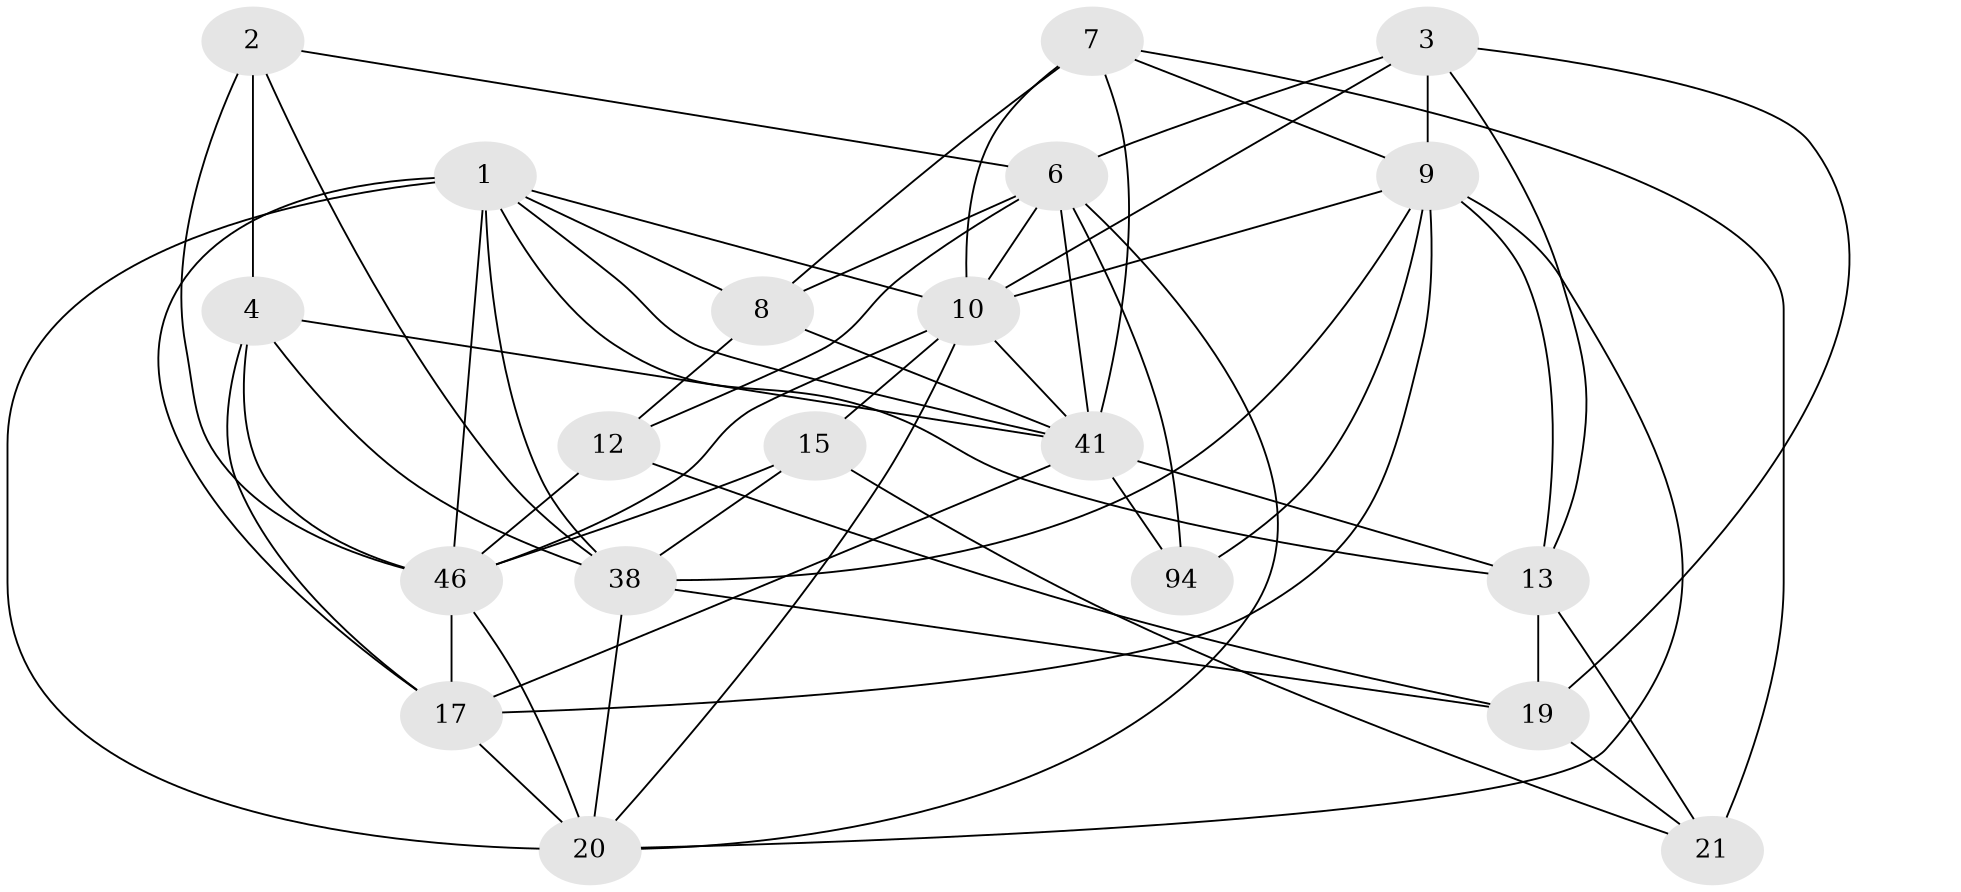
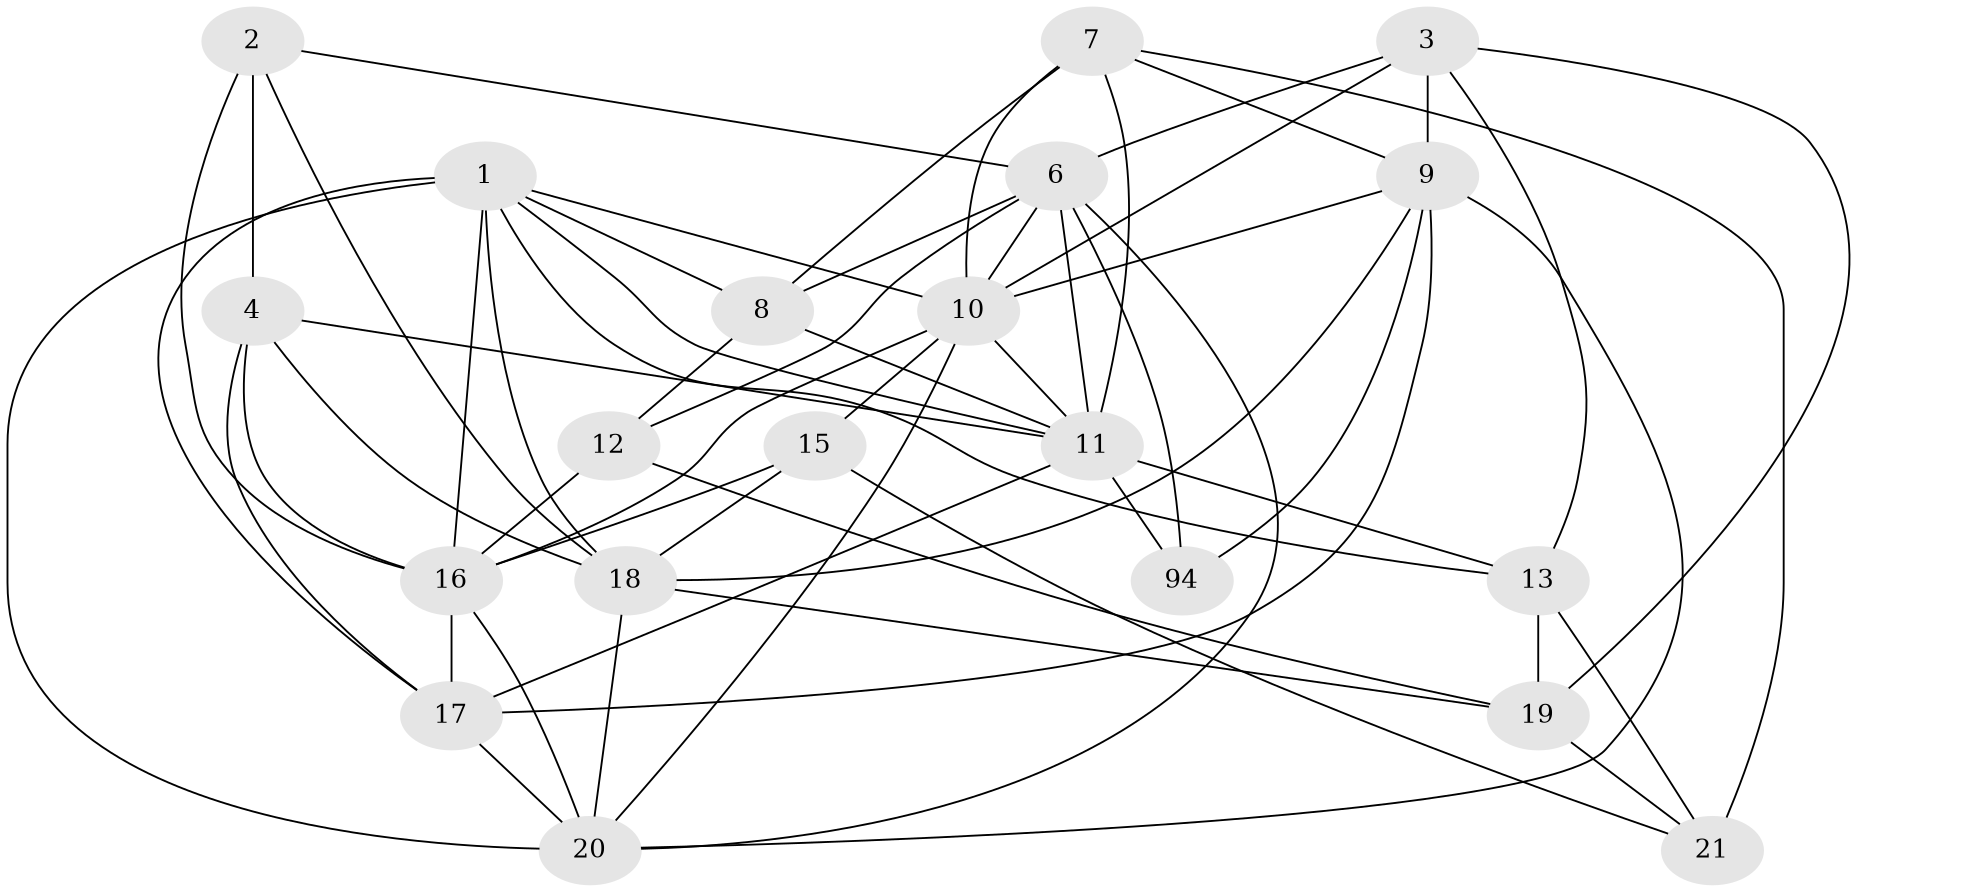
edge "9" -- "13": removed
node "41": label "41" -> "11"
node "46": label "46" -> "16"
node "38": label "38" -> "18"
